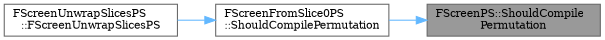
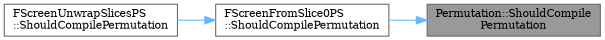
node "FScreenUnwrapSlicesPS ::FScreenUnwrapSlicesPS": label "FScreenUnwrapSlicesPS ::FScreenUnwrapSlicesPS" -> "FScreenUnwrapSlicesPS ::ShouldCompilePermutation"
node "FScreenPS::ShouldCompile Permutation": label "FScreenPS::ShouldCompile Permutation" -> "Permutation::ShouldCompile Permutation"
